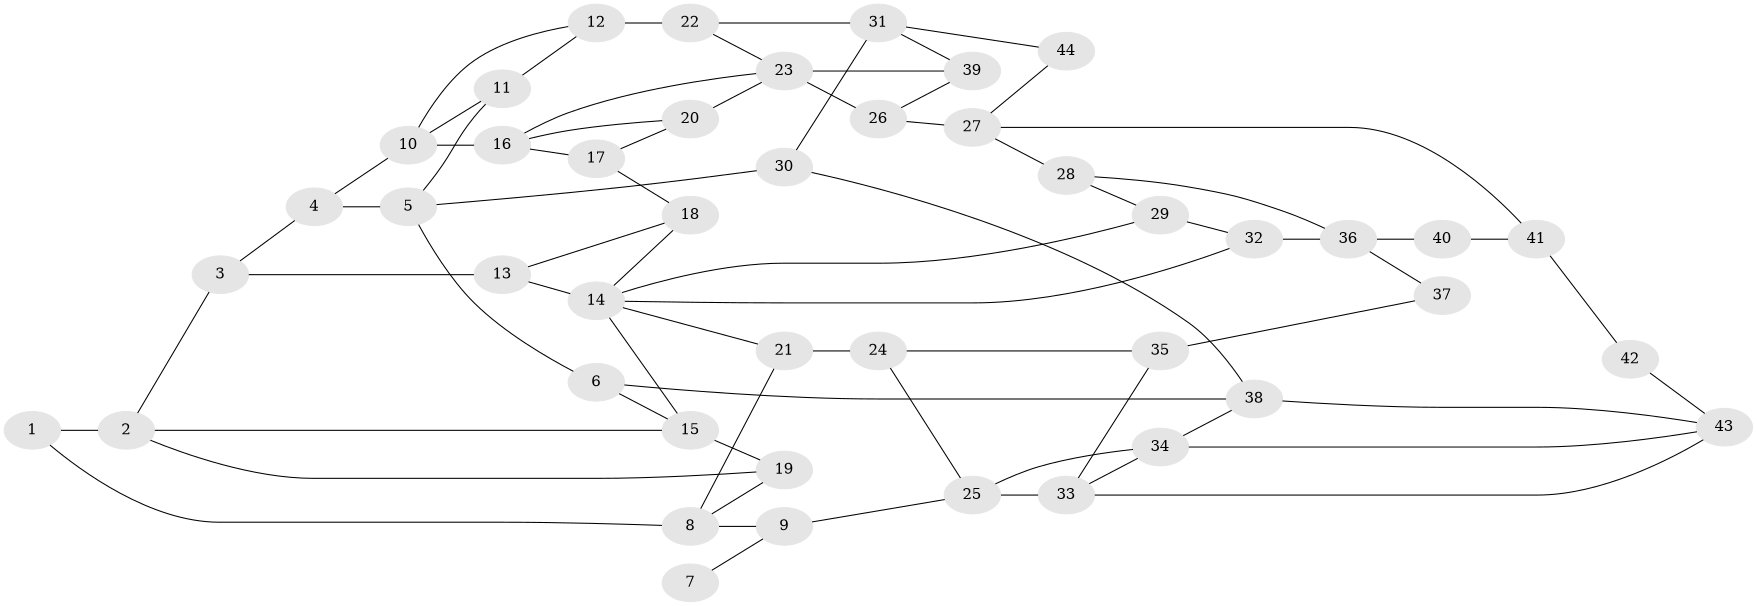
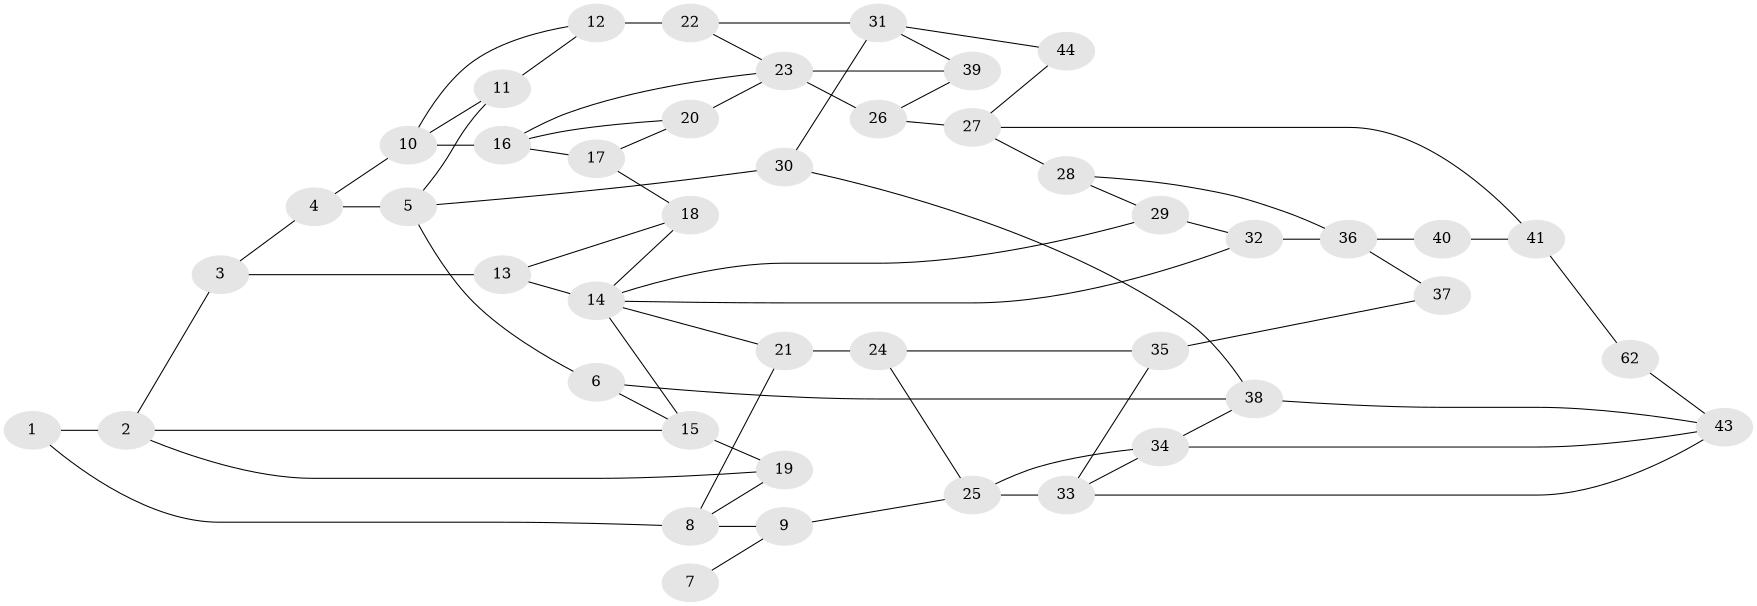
node "42": label "42" -> "62"
